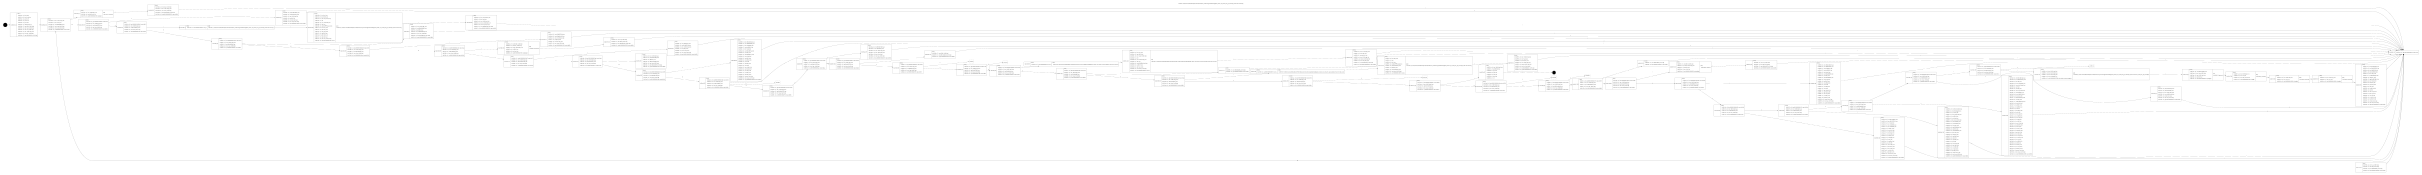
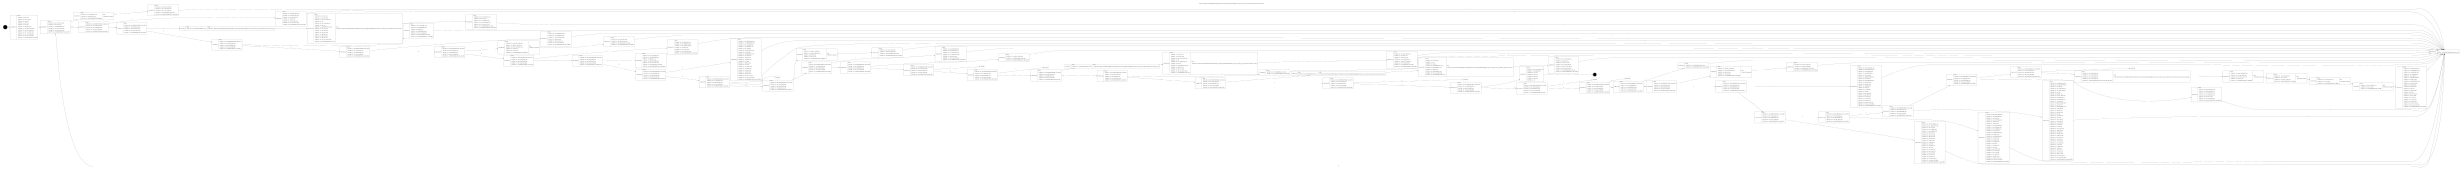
node "0x401f19 [23]": added
